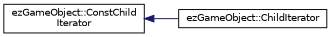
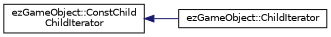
node "ezGameObject::ConstChild Iterator": label "ezGameObject::ConstChild Iterator" -> "ezGameObject::ConstChild ChildIterator"
